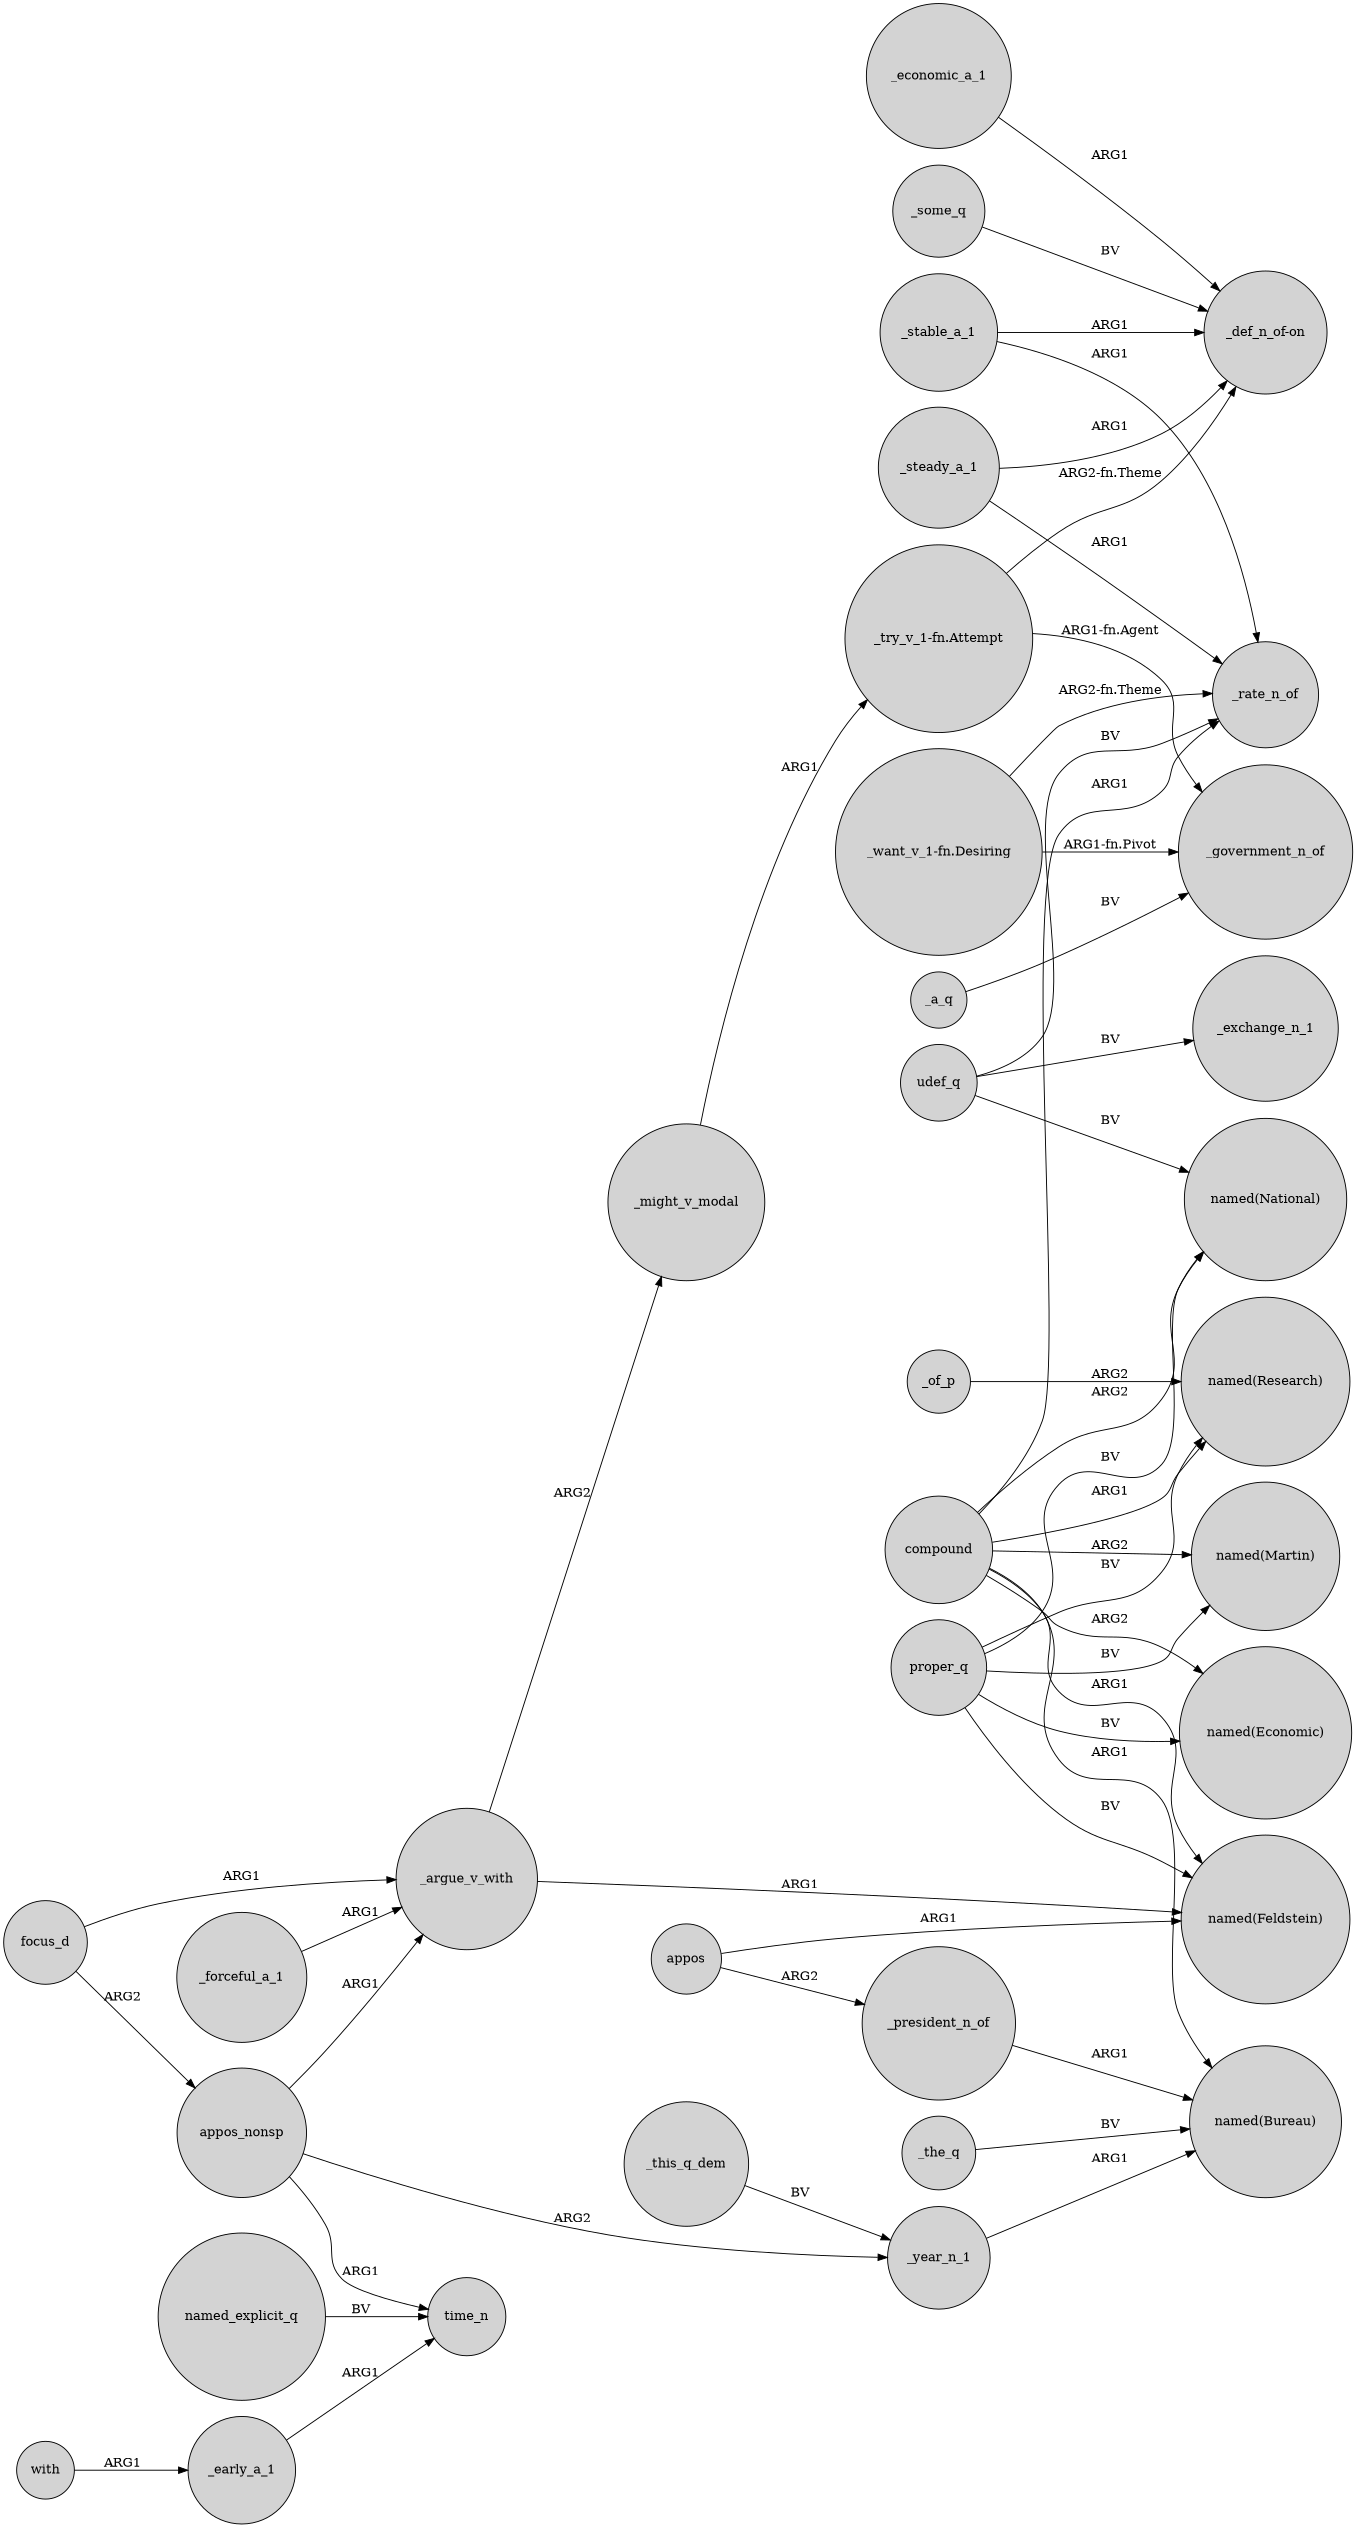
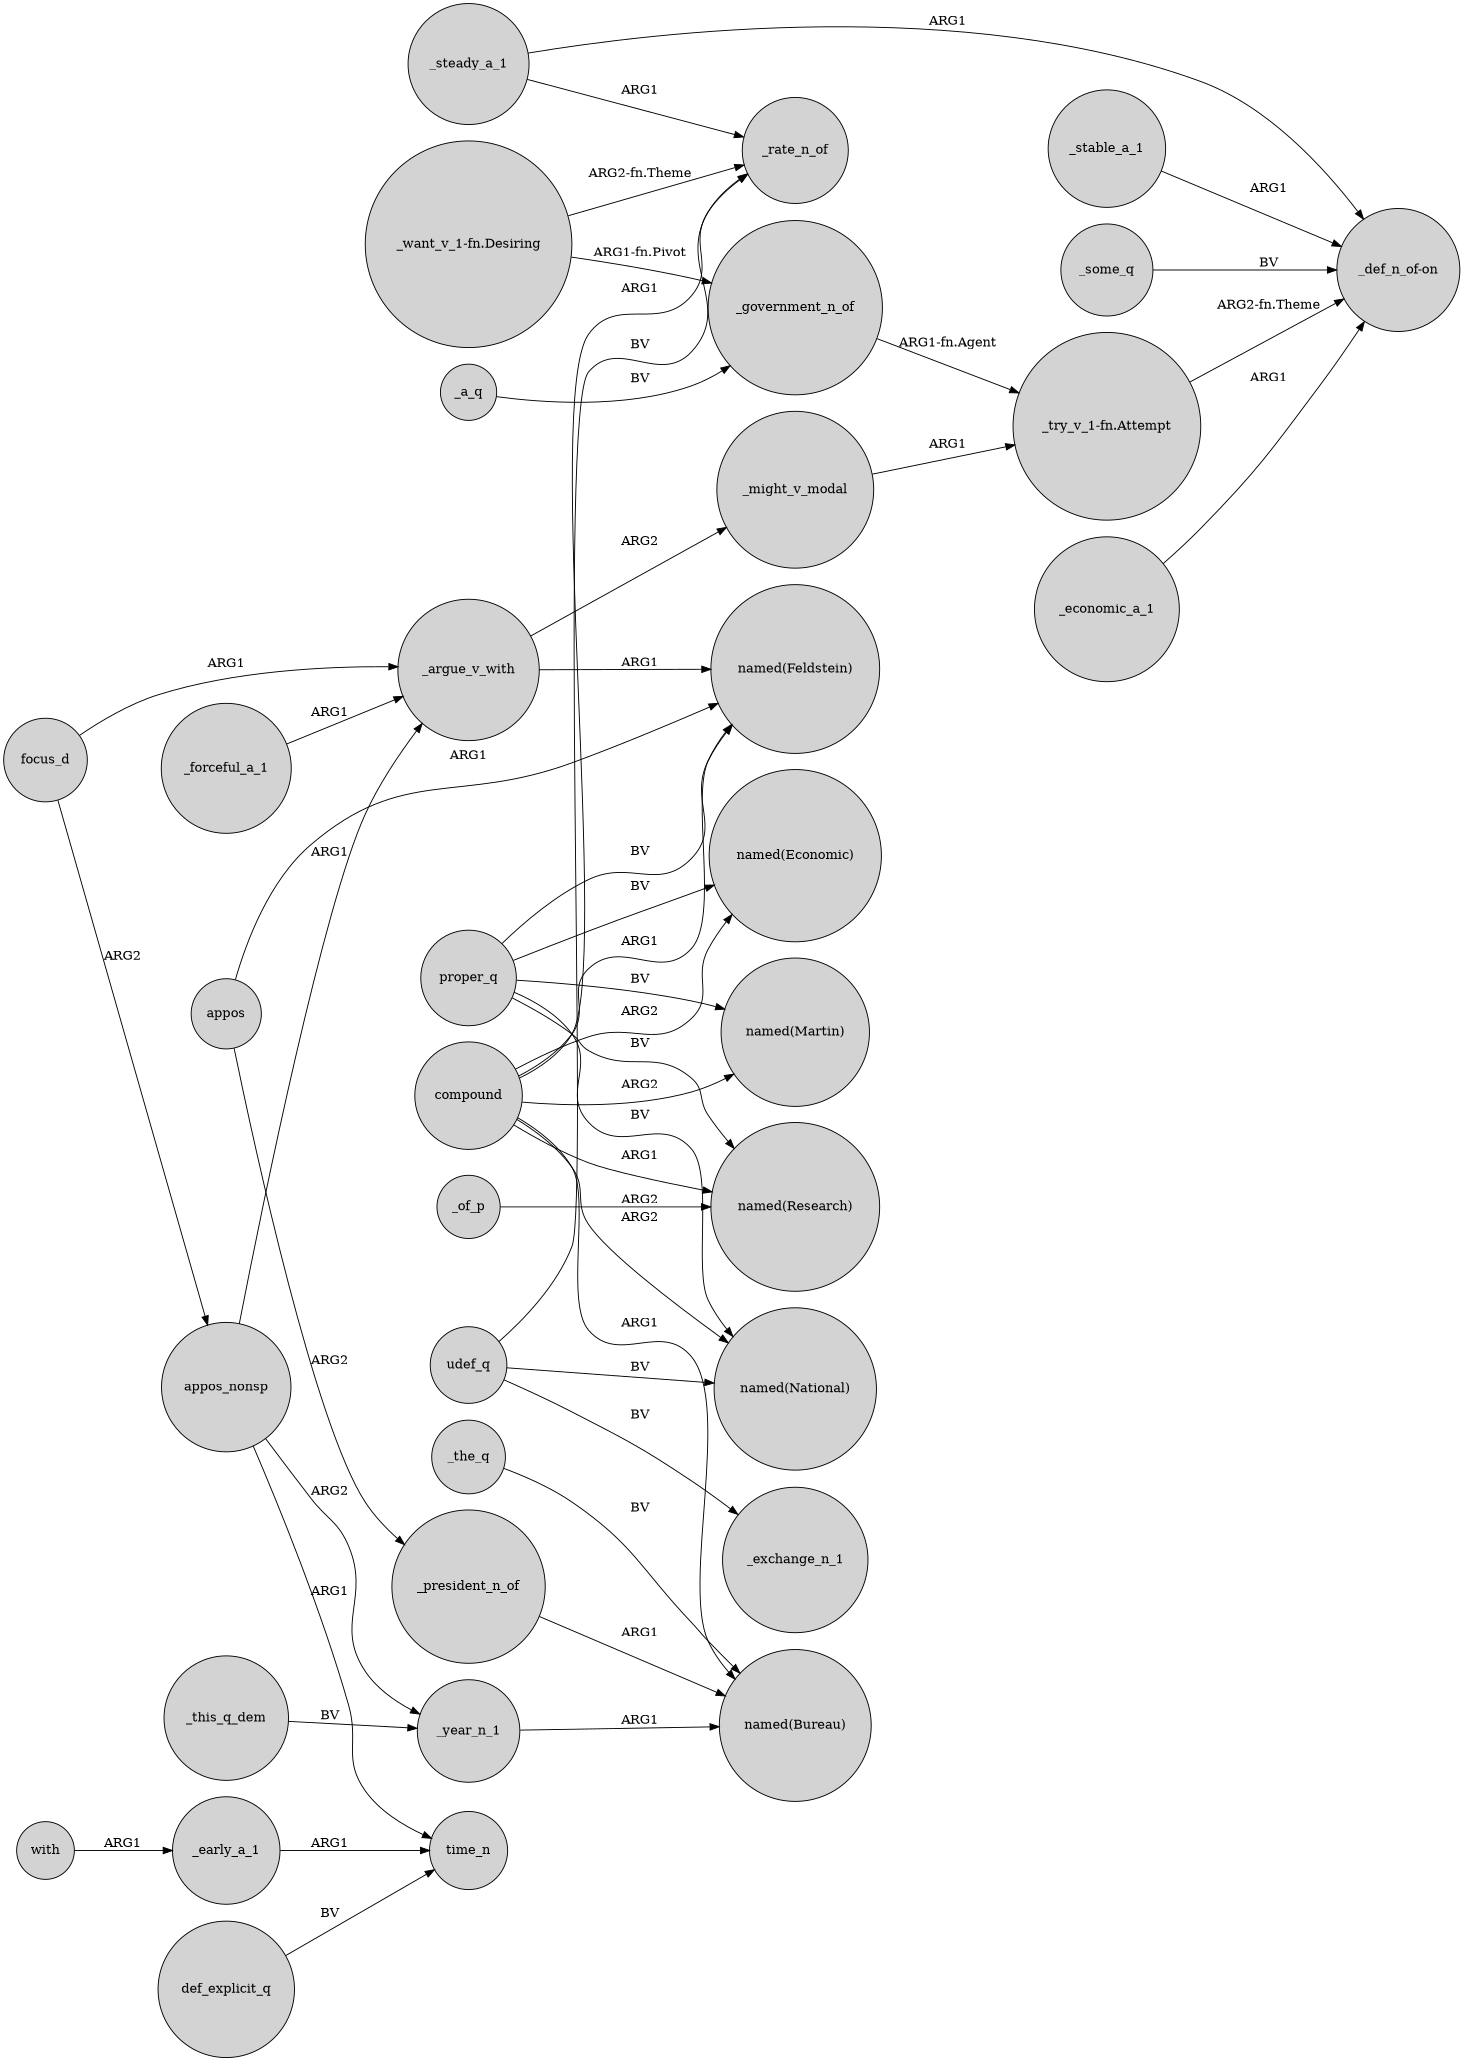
edge "_stable_a_1" -> "_rate_n_of": removed, label "ARG1"
edge "_try_v_1-fn.Attempt" -> "_government_n_of": reversed
node "named_explicit_q": label "named_explicit_q" -> "def_explicit_q"
